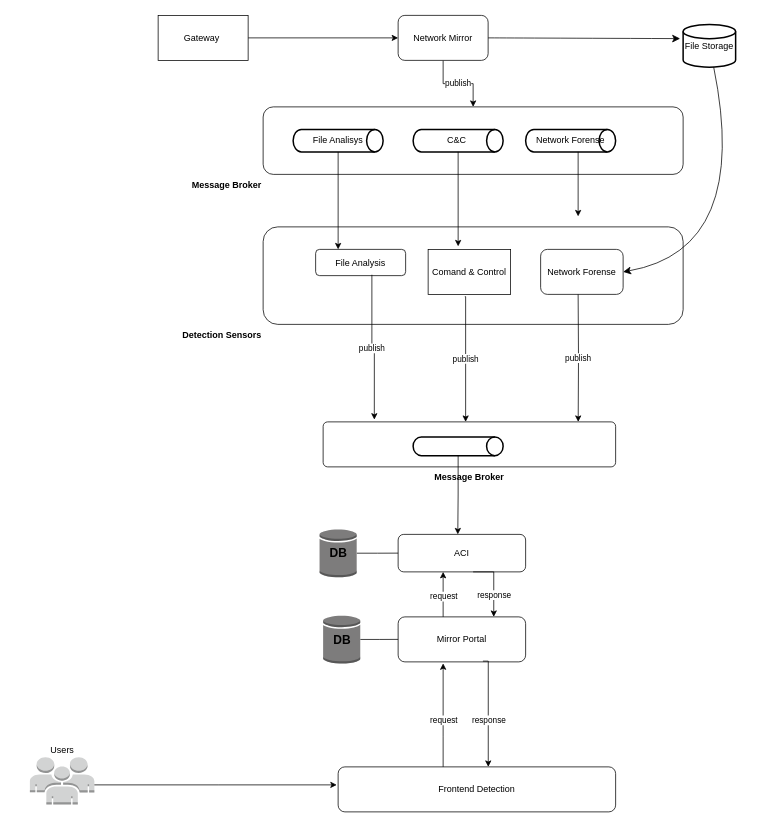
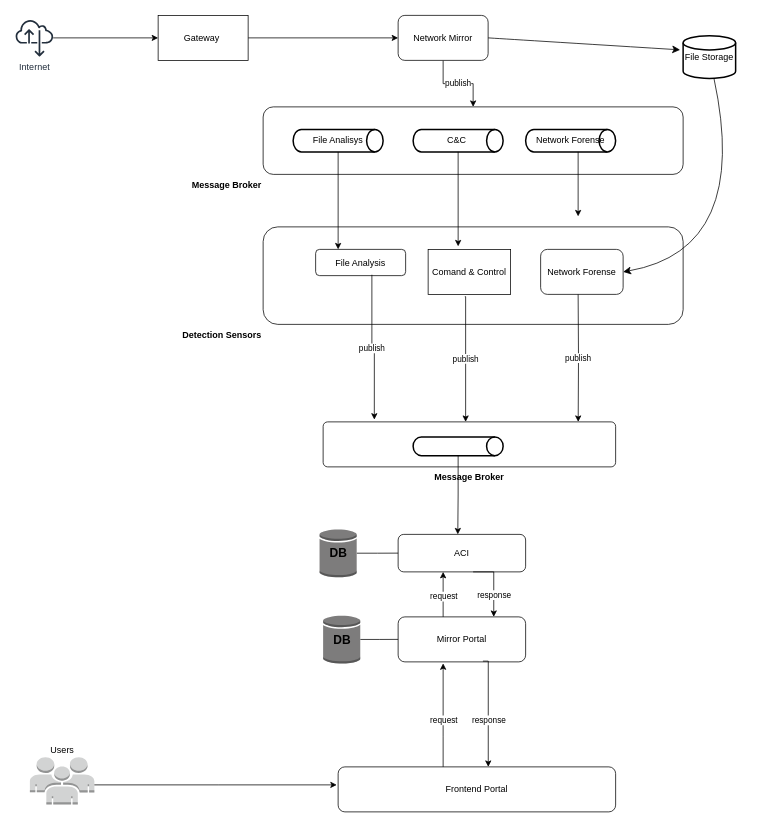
node "Internet": added
edge "Internet" -> "Gateway": added
node "File Storage": moved (709, 46) -> (709, 57)
node "Frontend Detection": label "Frontend Detection" -> "Frontend Portal"
